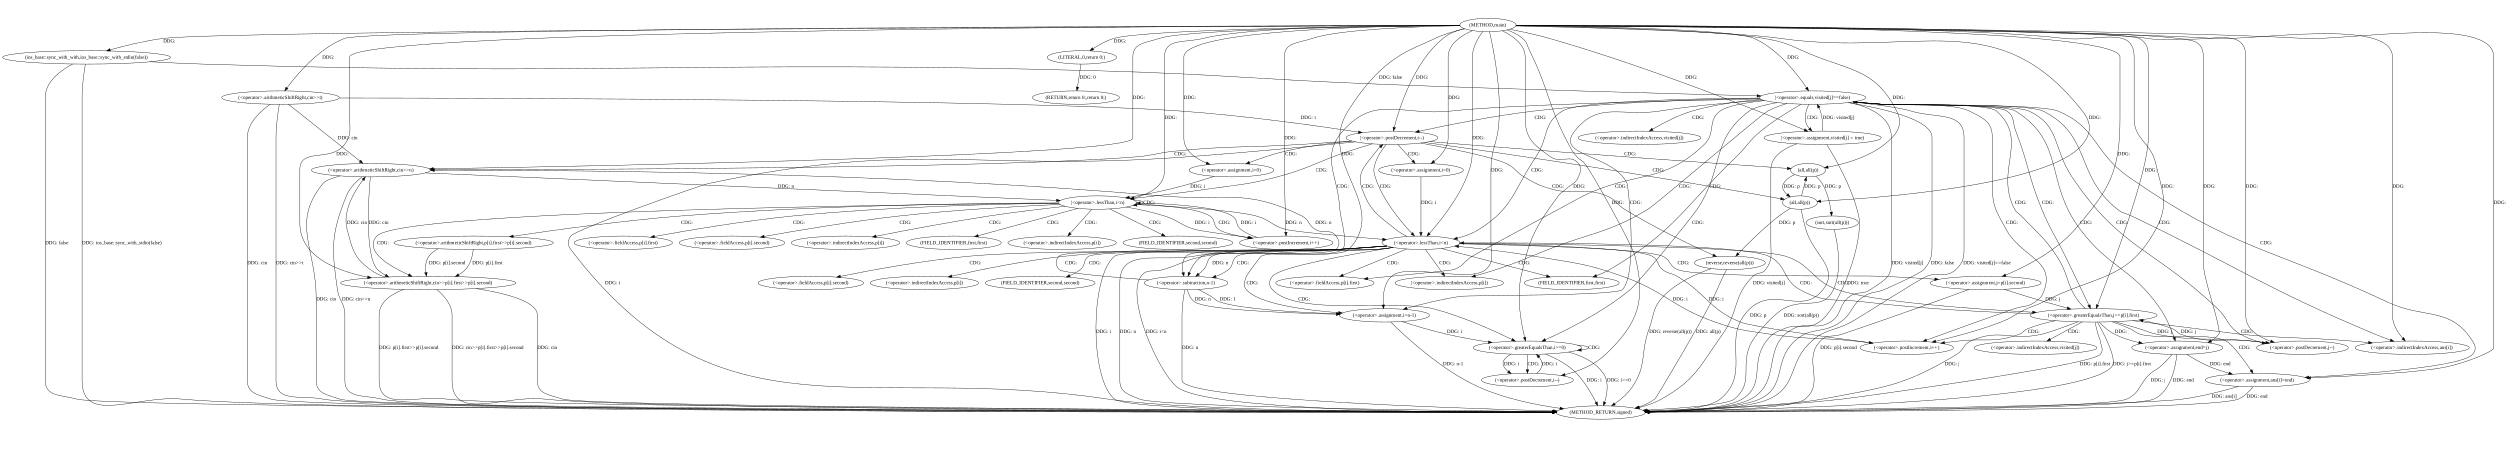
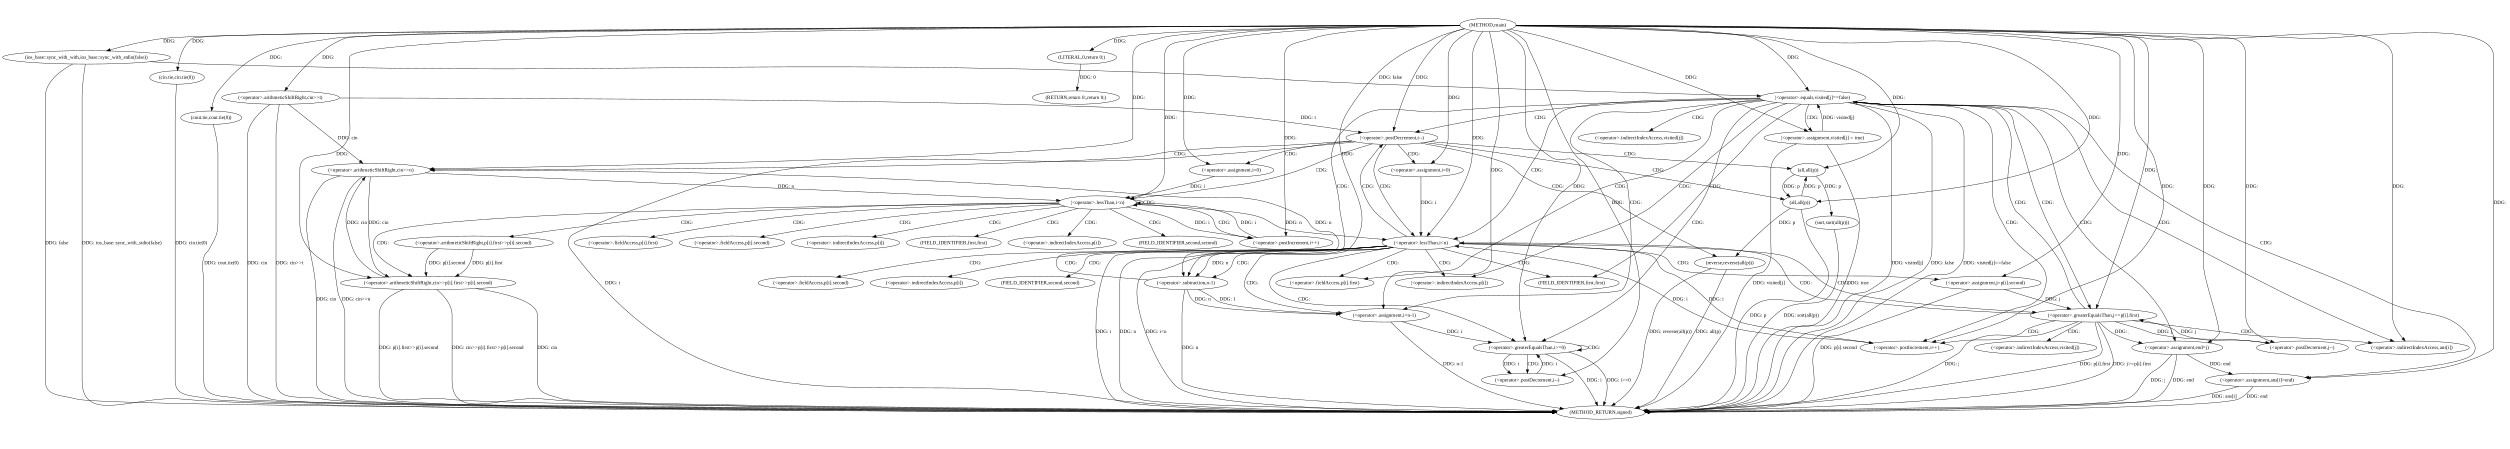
node "(cin.tie,cin.tie(0))": added
node "(cout.tie,cout.tie(0))": added
edge "(<operator>.equals,visited[j]==false)" -> "(<operator>.postDecrement,j--)": removed, label "CDG:"
edge "(<operator>.greaterEqualsThan,j>=p[i].first)" -> "(<operator>.assignment,ans[i]=end)": removed, label "CDG:"
